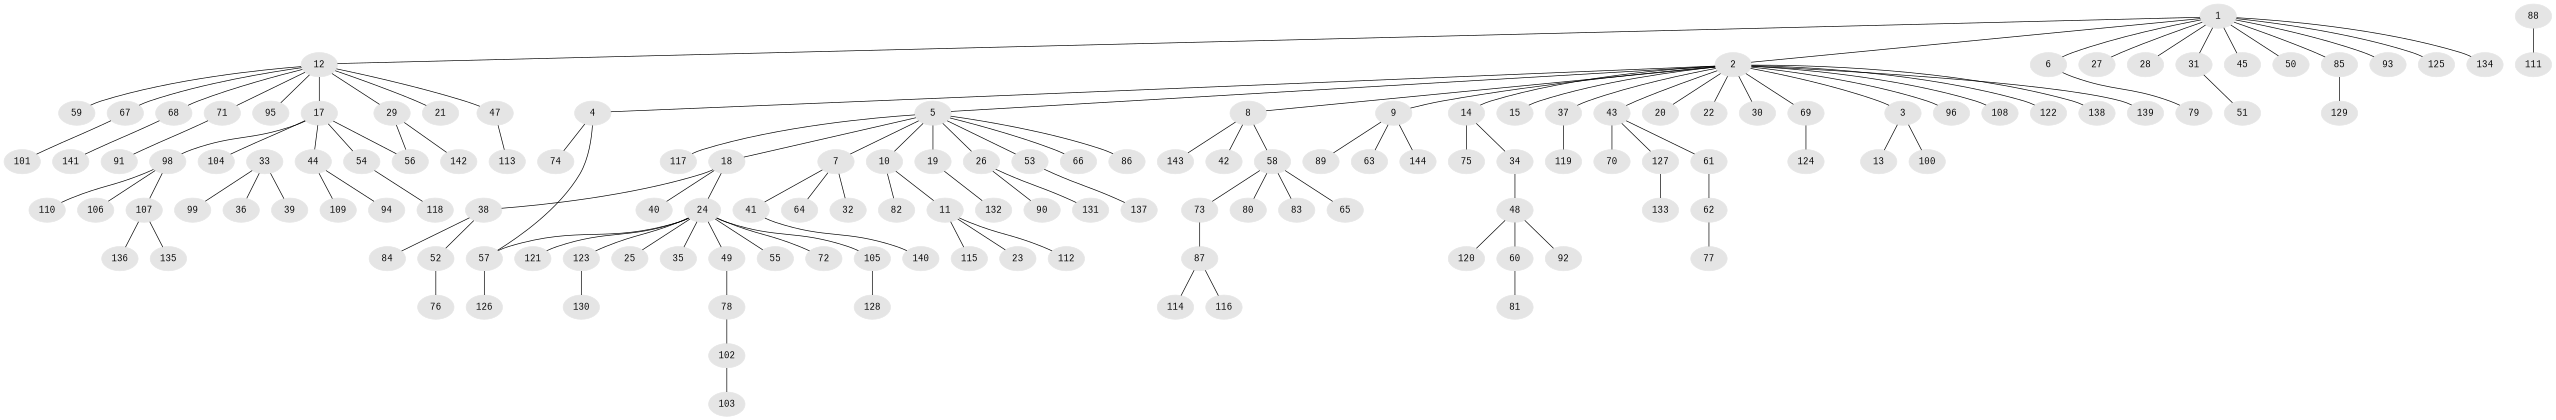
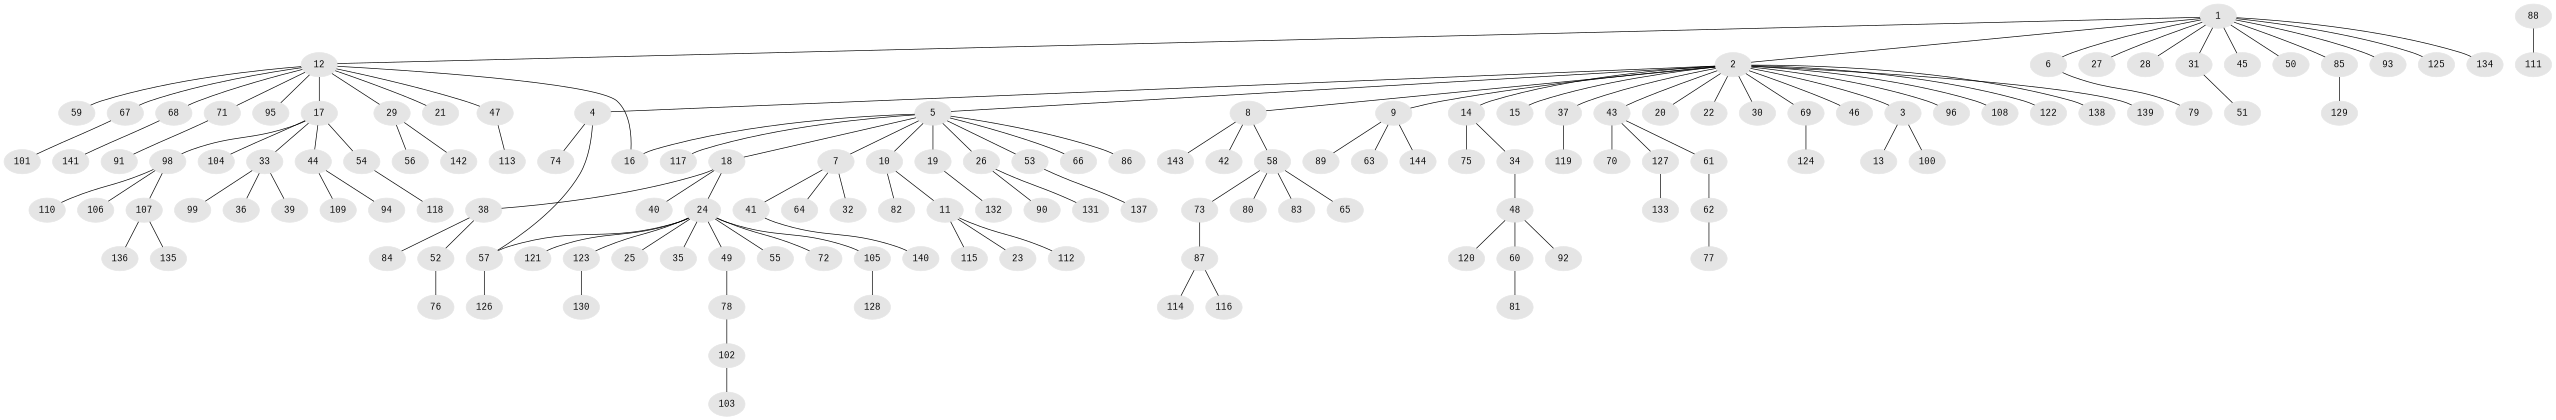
node "46": added
edge "17" -- "56": now "17" -- "33"
node "16": added
